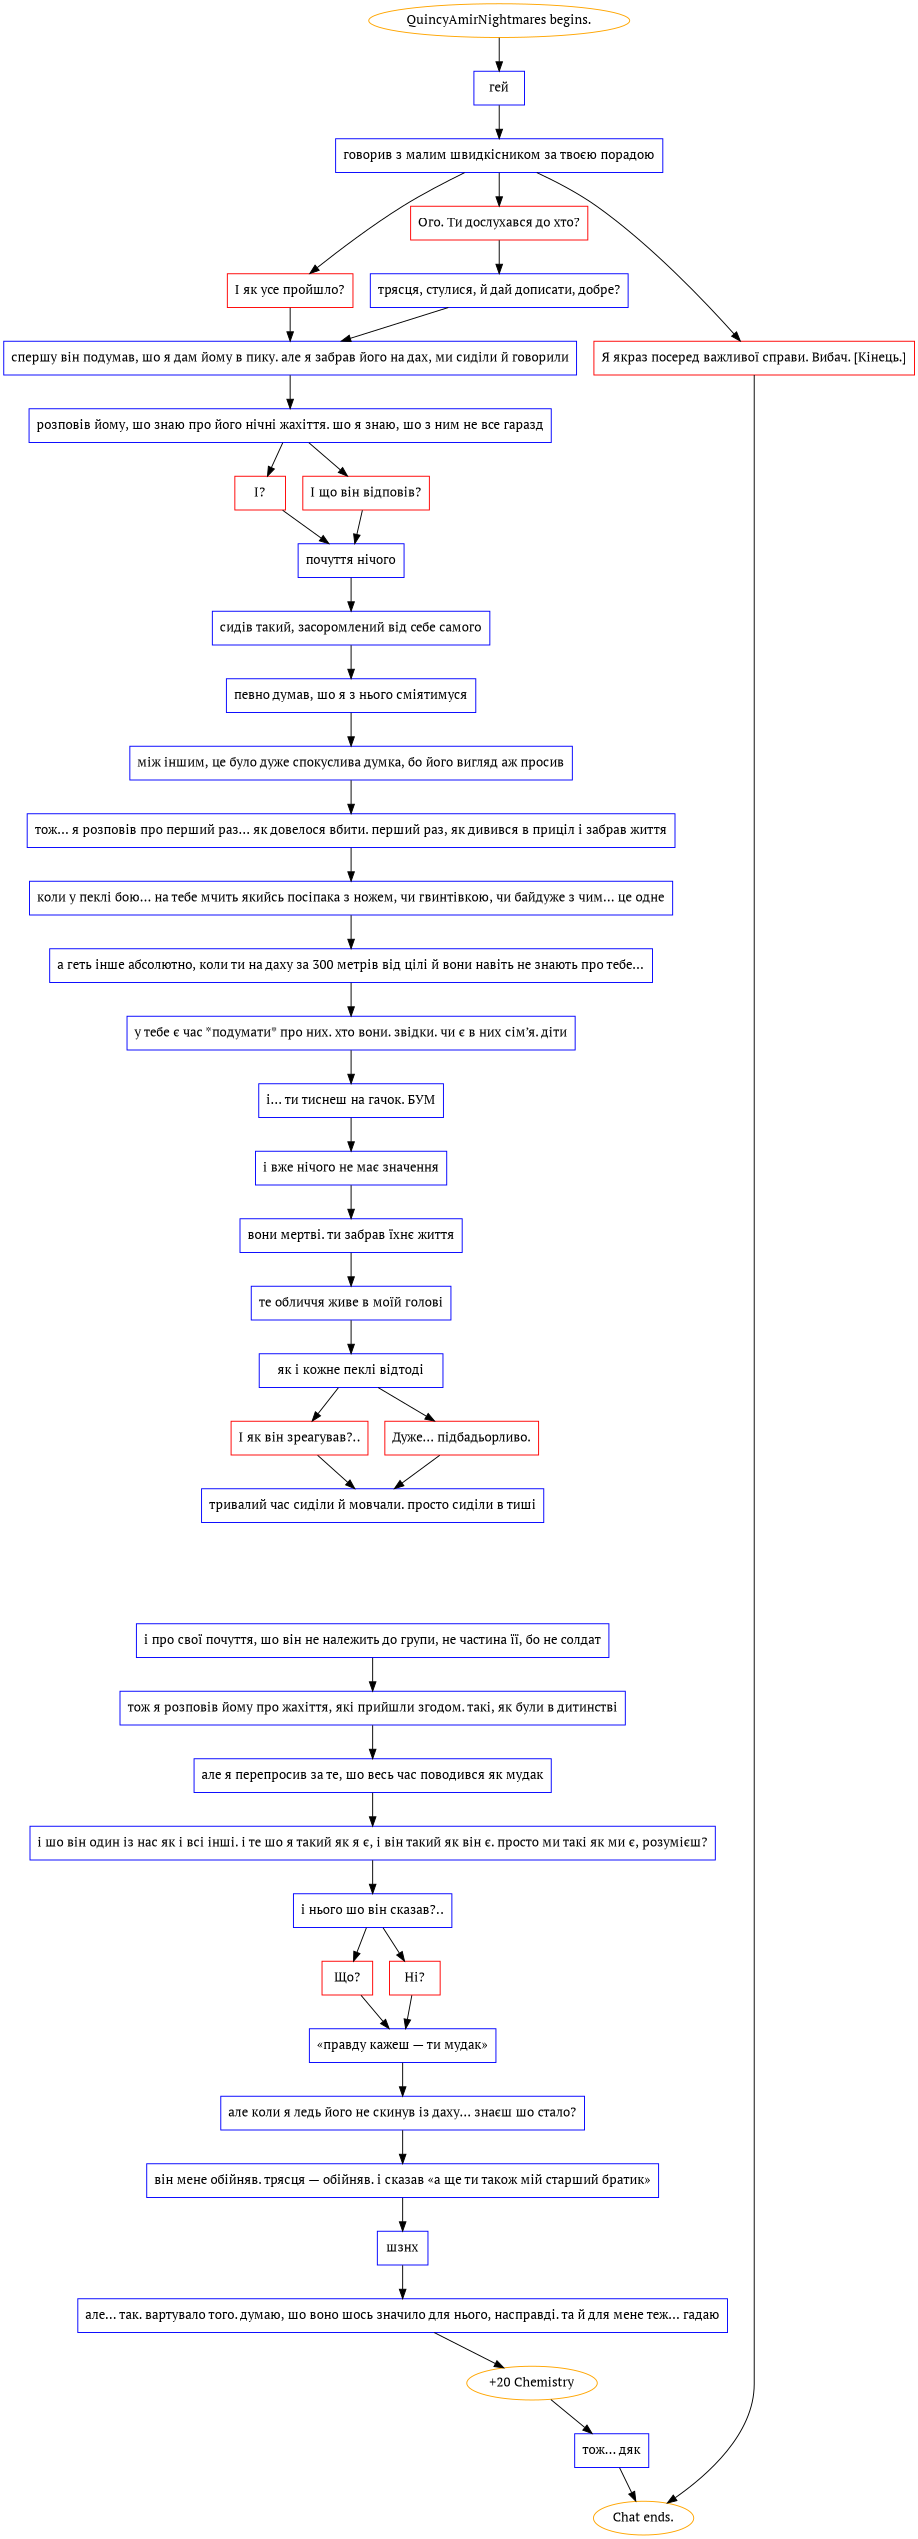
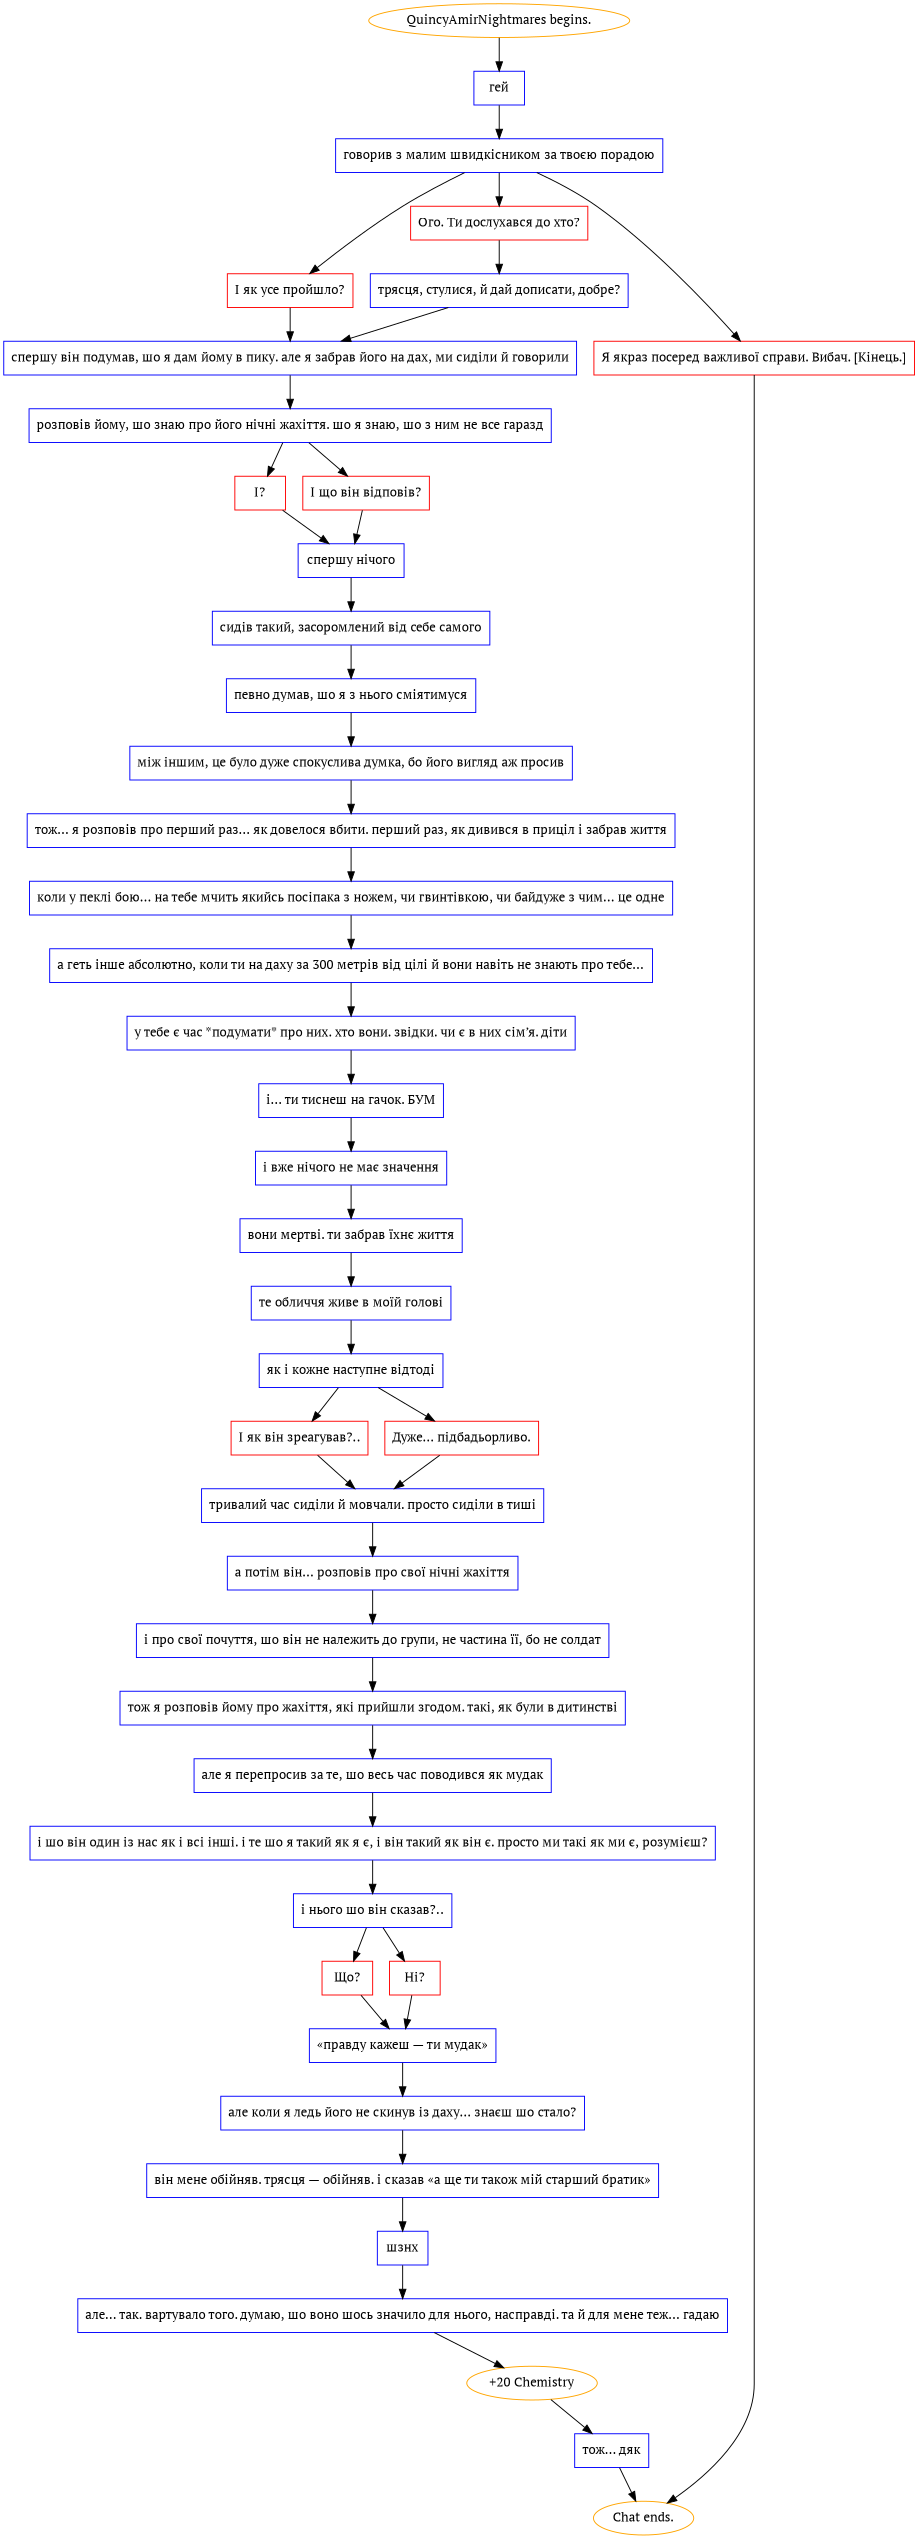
node "почуття нічого": label "почуття нічого" -> "спершу нічого"
node "як і кожне пеклі відтоді": label "як і кожне пеклі відтоді" -> "як і кожне наступне відтоді"
node "а потім він… розповів про свої нічні жахіття": added
